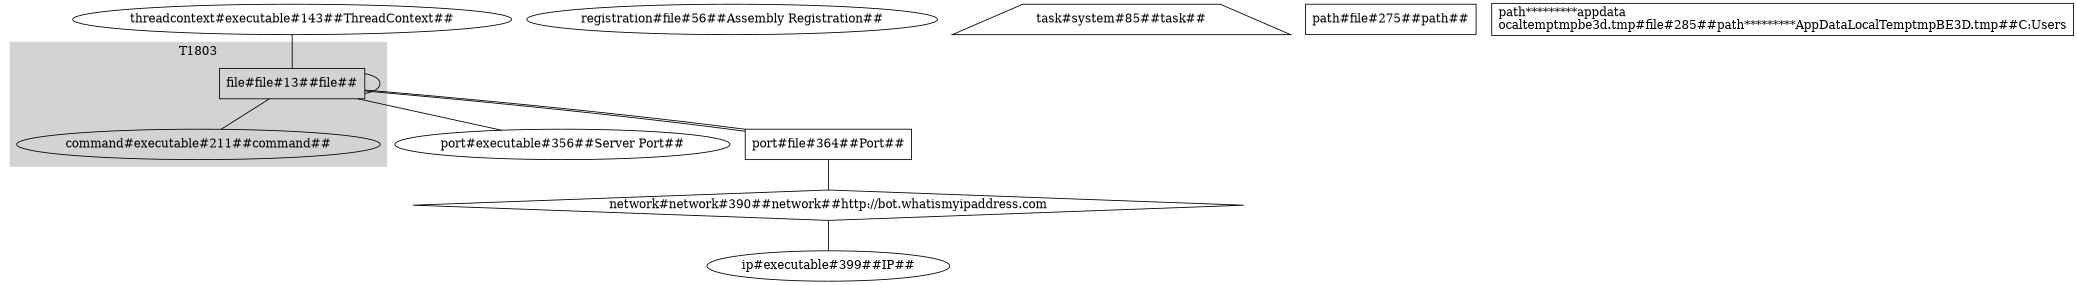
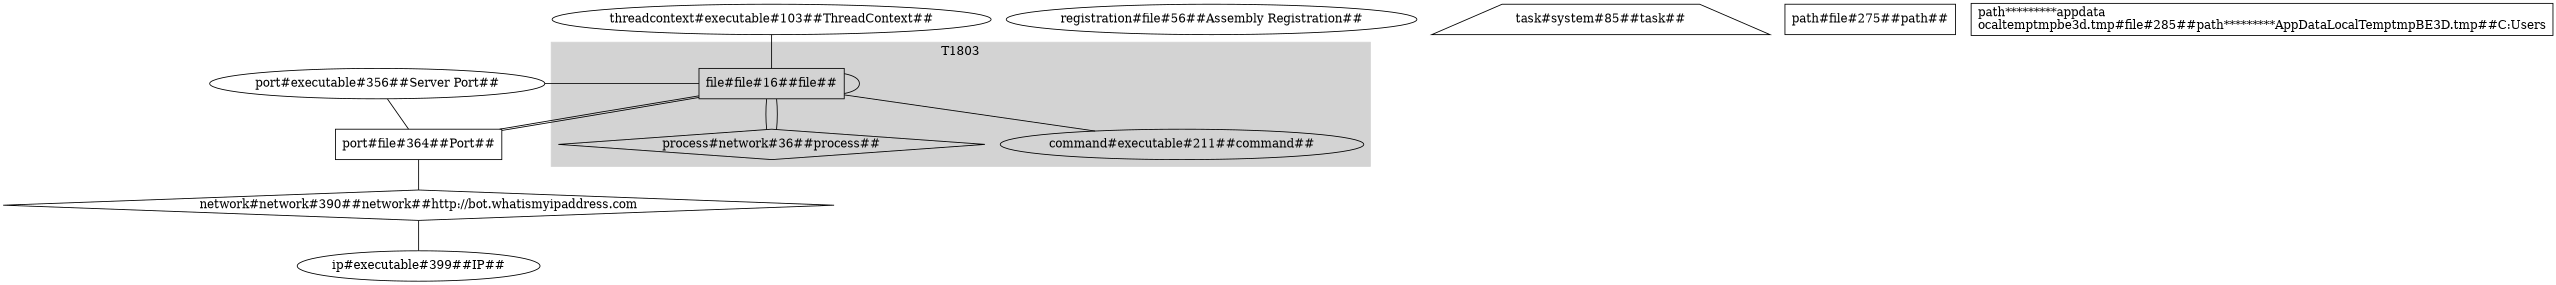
node "threadcontext#executable#143##ThreadContext##": label "threadcontext#executable#143##ThreadContext##" -> "threadcontext#executable#103##ThreadContext##"
node "file#file#13##file##": label "file#file#13##file##" -> "file#file#16##file##"
edge "port#executable#356##Server Port##" -- "port#file#364##Port##": added
node "process#network#36##process##": added
